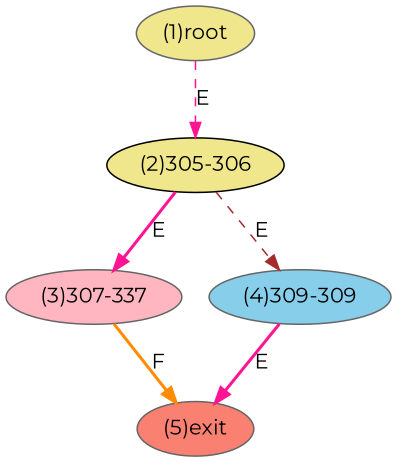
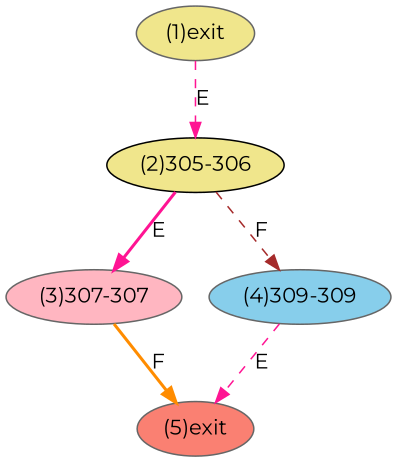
node "(1)root": label "(1)root" -> "(1)exit"
edge "(2)305-306" -> "(4)309-309": label "E" -> "F"
node "(3)307-337": label "(3)307-337" -> "(3)307-307"
edge "(4)309-309" -> "(5)exit": style bold -> dashed
